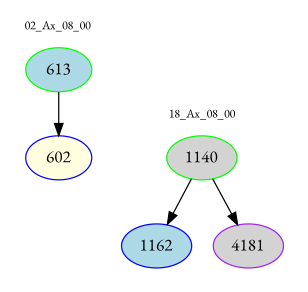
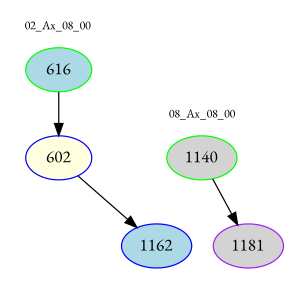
node "613": label "613" -> "616"
cluster "18_Ax_08_00": label "18_Ax_08_00" -> "08_Ax_08_00"
edge "1140" -> "1162": now "602" -> "1162"
node "4181": label "4181" -> "1181"
